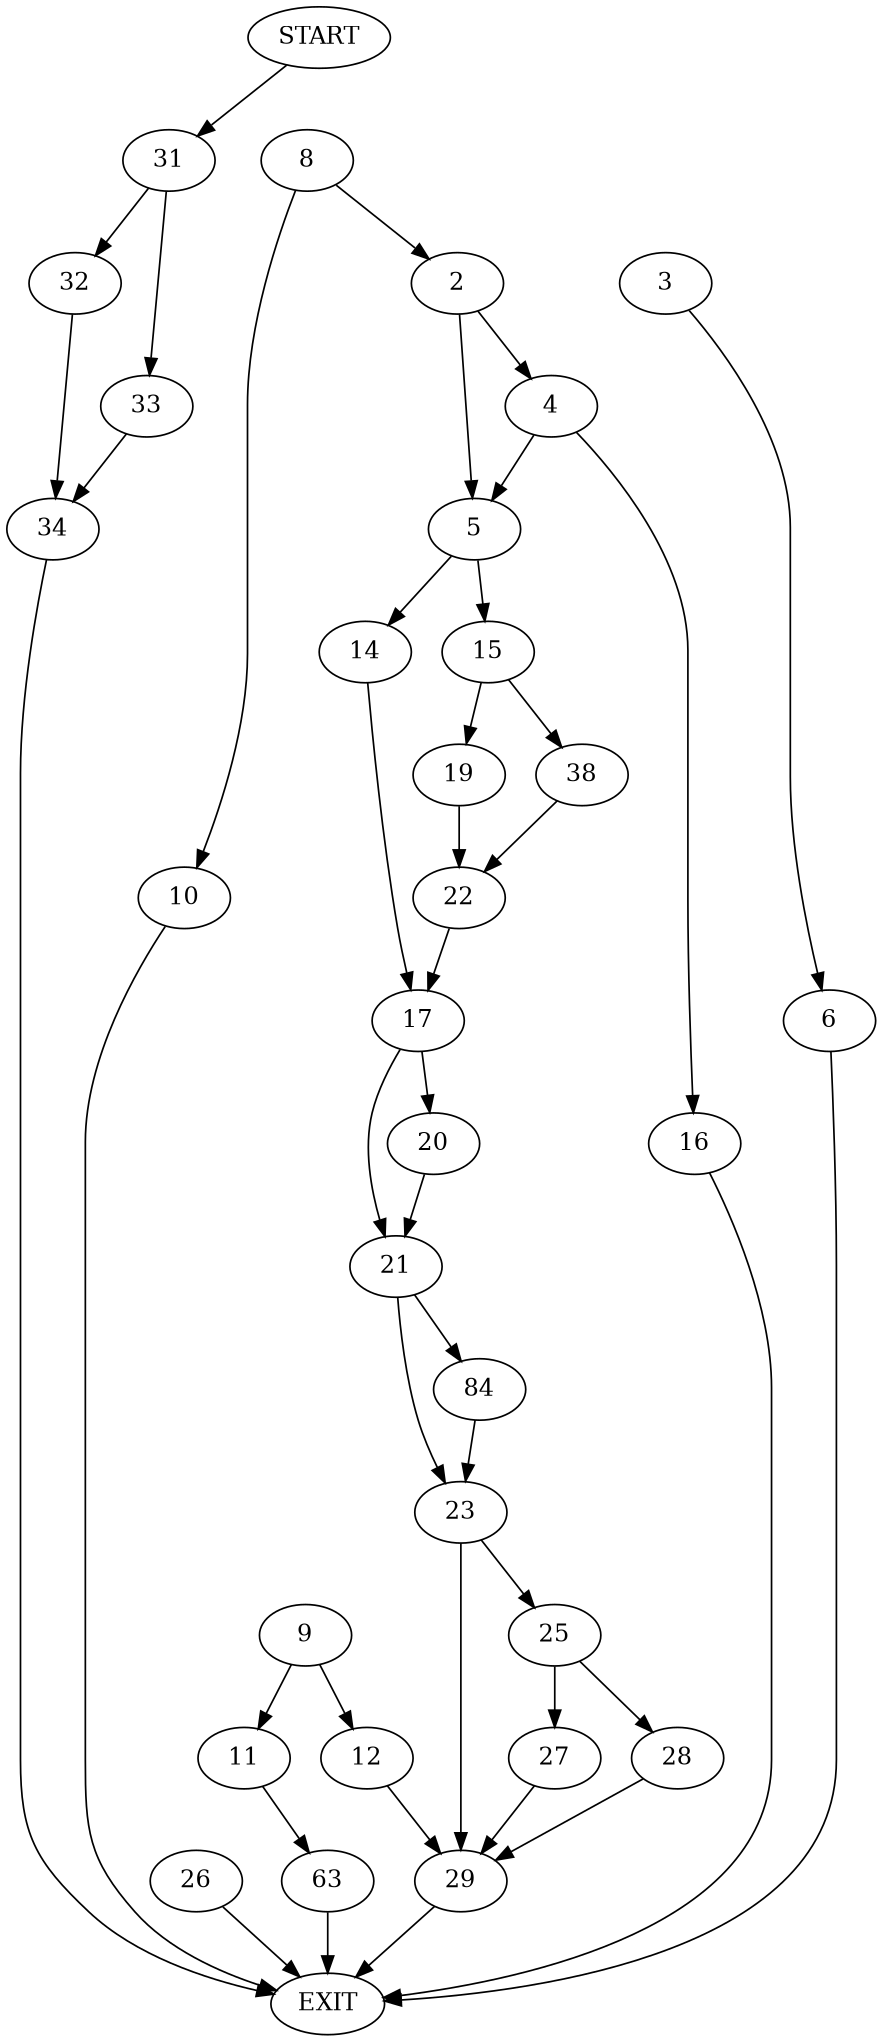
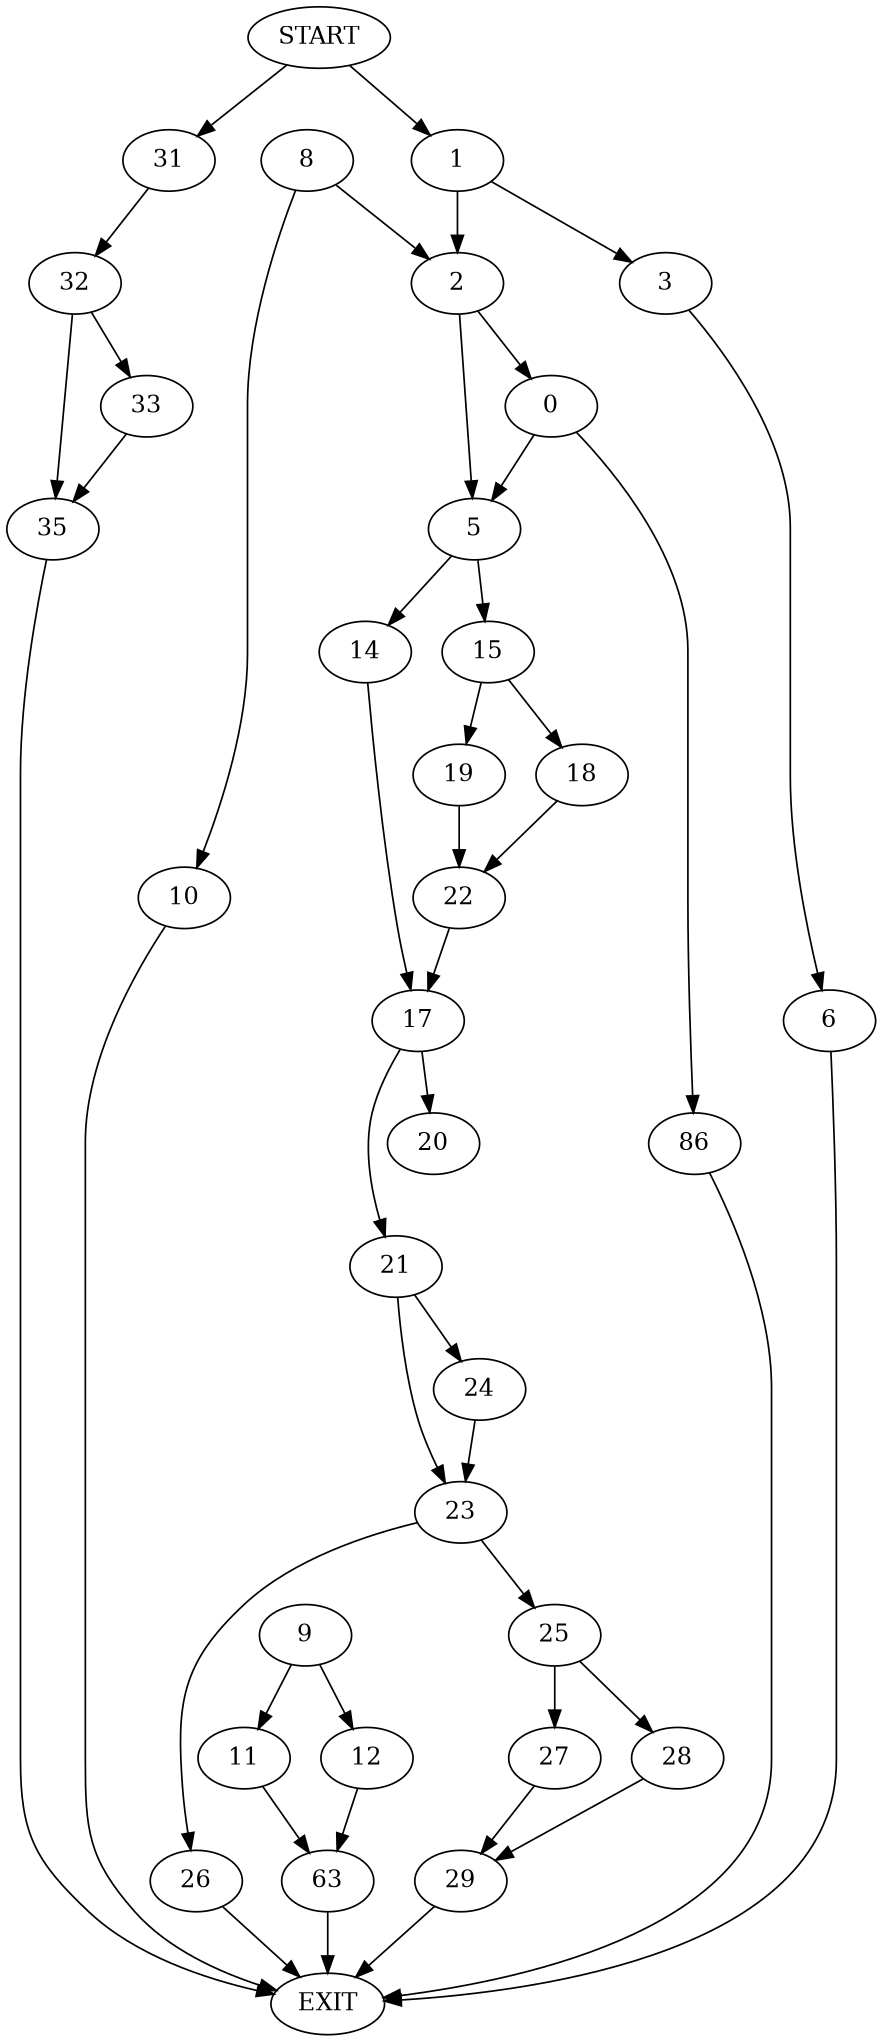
node "1": added
edge "31" -> "33": now "32" -> "33"
node "4": label "4" -> "0"
node "34": label "34" -> "35"
node "38": label "38" -> "18"
node "16": label "16" -> "86"
edge "20" -> "21": removed
node "84": label "84" -> "24"
edge "23" -> "29": now "23" -> "26"
edge "12" -> "29": now "12" -> "63"
